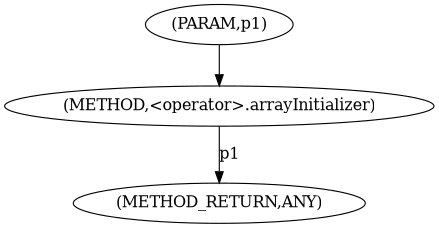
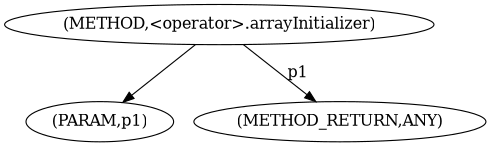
edge "(PARAM,p1)" -> "(METHOD,<operator>.arrayInitializer)": reversed
